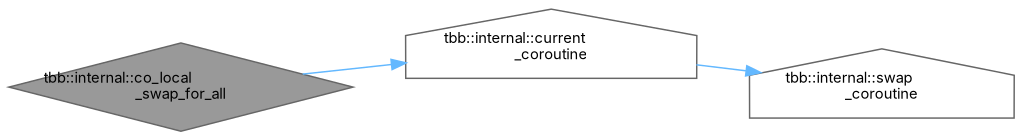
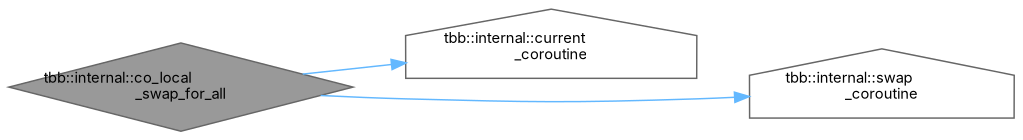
edge "tbb::internal::current _coroutine" -> "tbb::internal::swap _coroutine": now "tbb::internal::co_local _swap_for_all" -> "tbb::internal::swap _coroutine"
